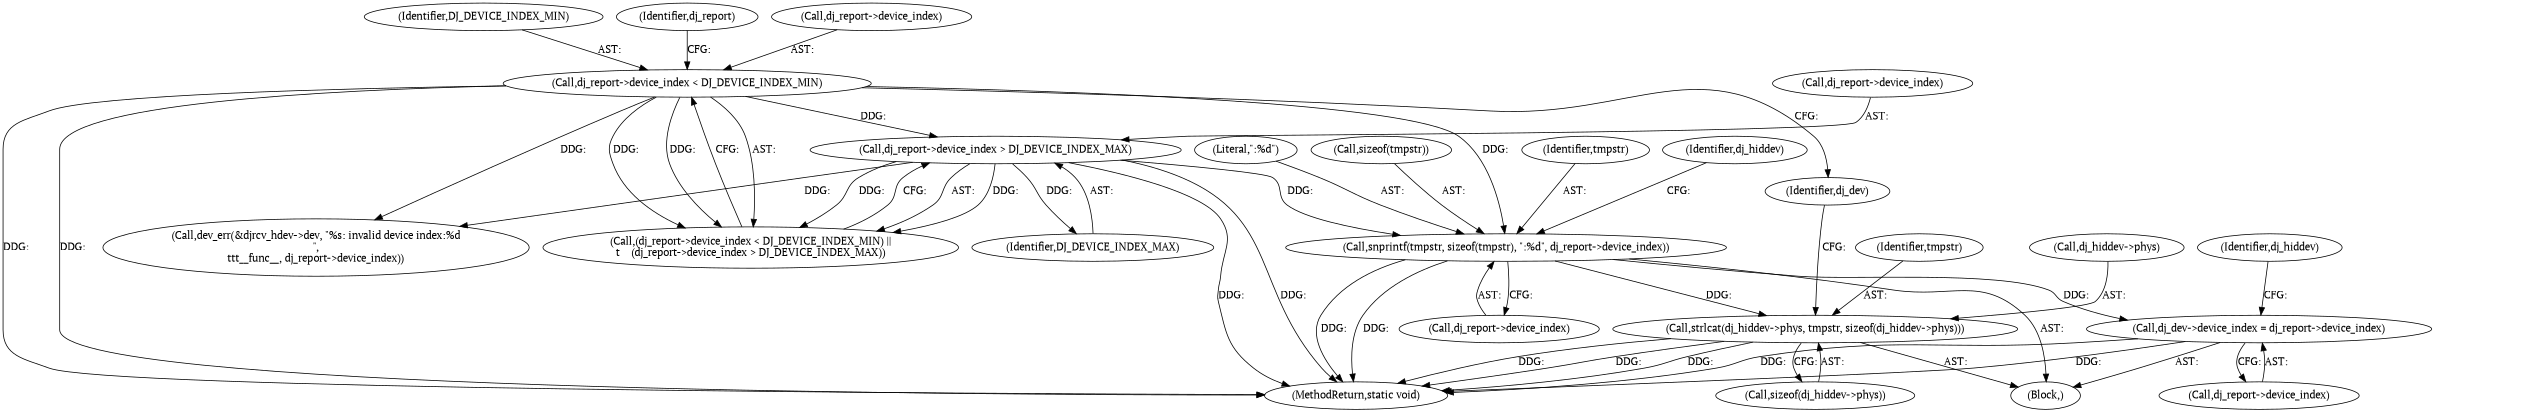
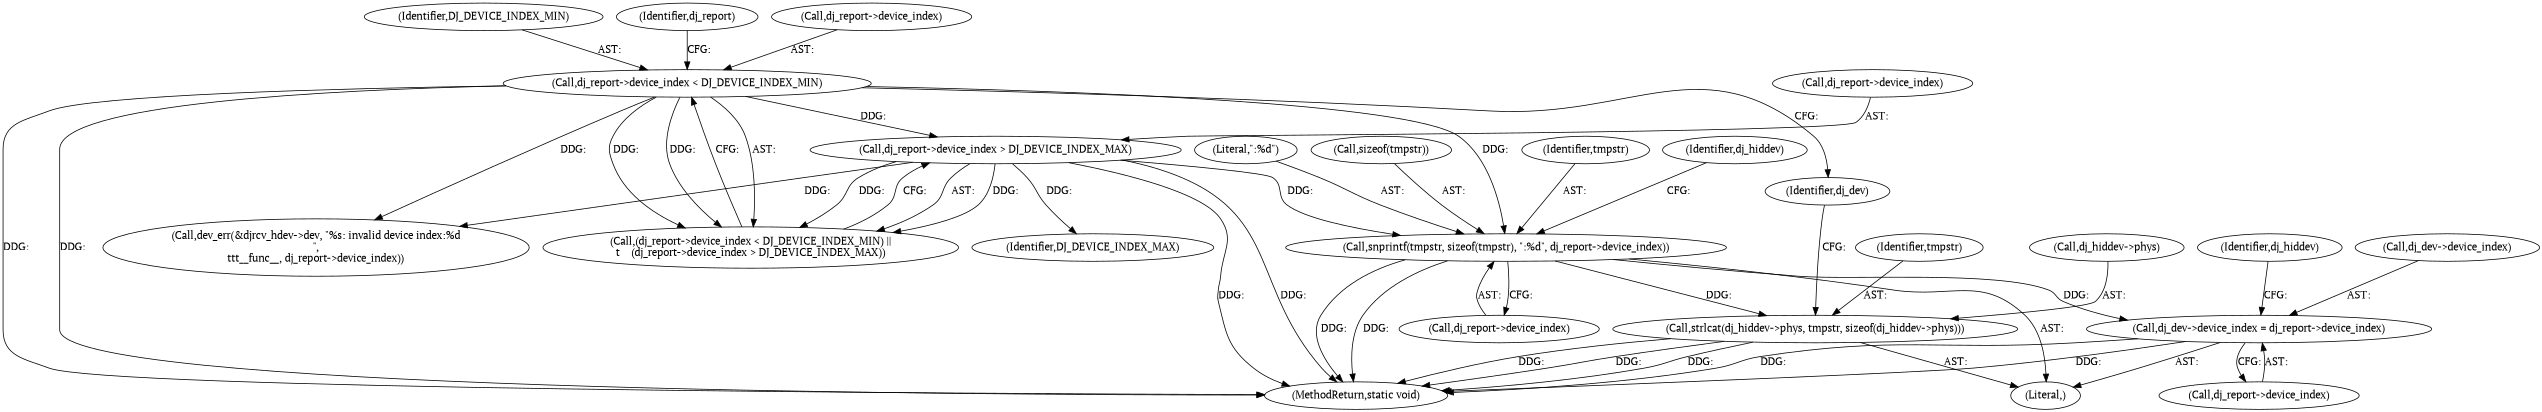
edge "(Identifier,DJ_DEVICE_INDEX_MAX)" -> "(Call,dj_report->device_index > DJ_DEVICE_INDEX_MAX)": removed, label "AST:"
node "(Call,dj_dev->device_index)": added
node "(Call,sizeof(dj_hiddev->phys))": removed
node "(Block,)": label "(Block,)" -> "(Literal,)"
